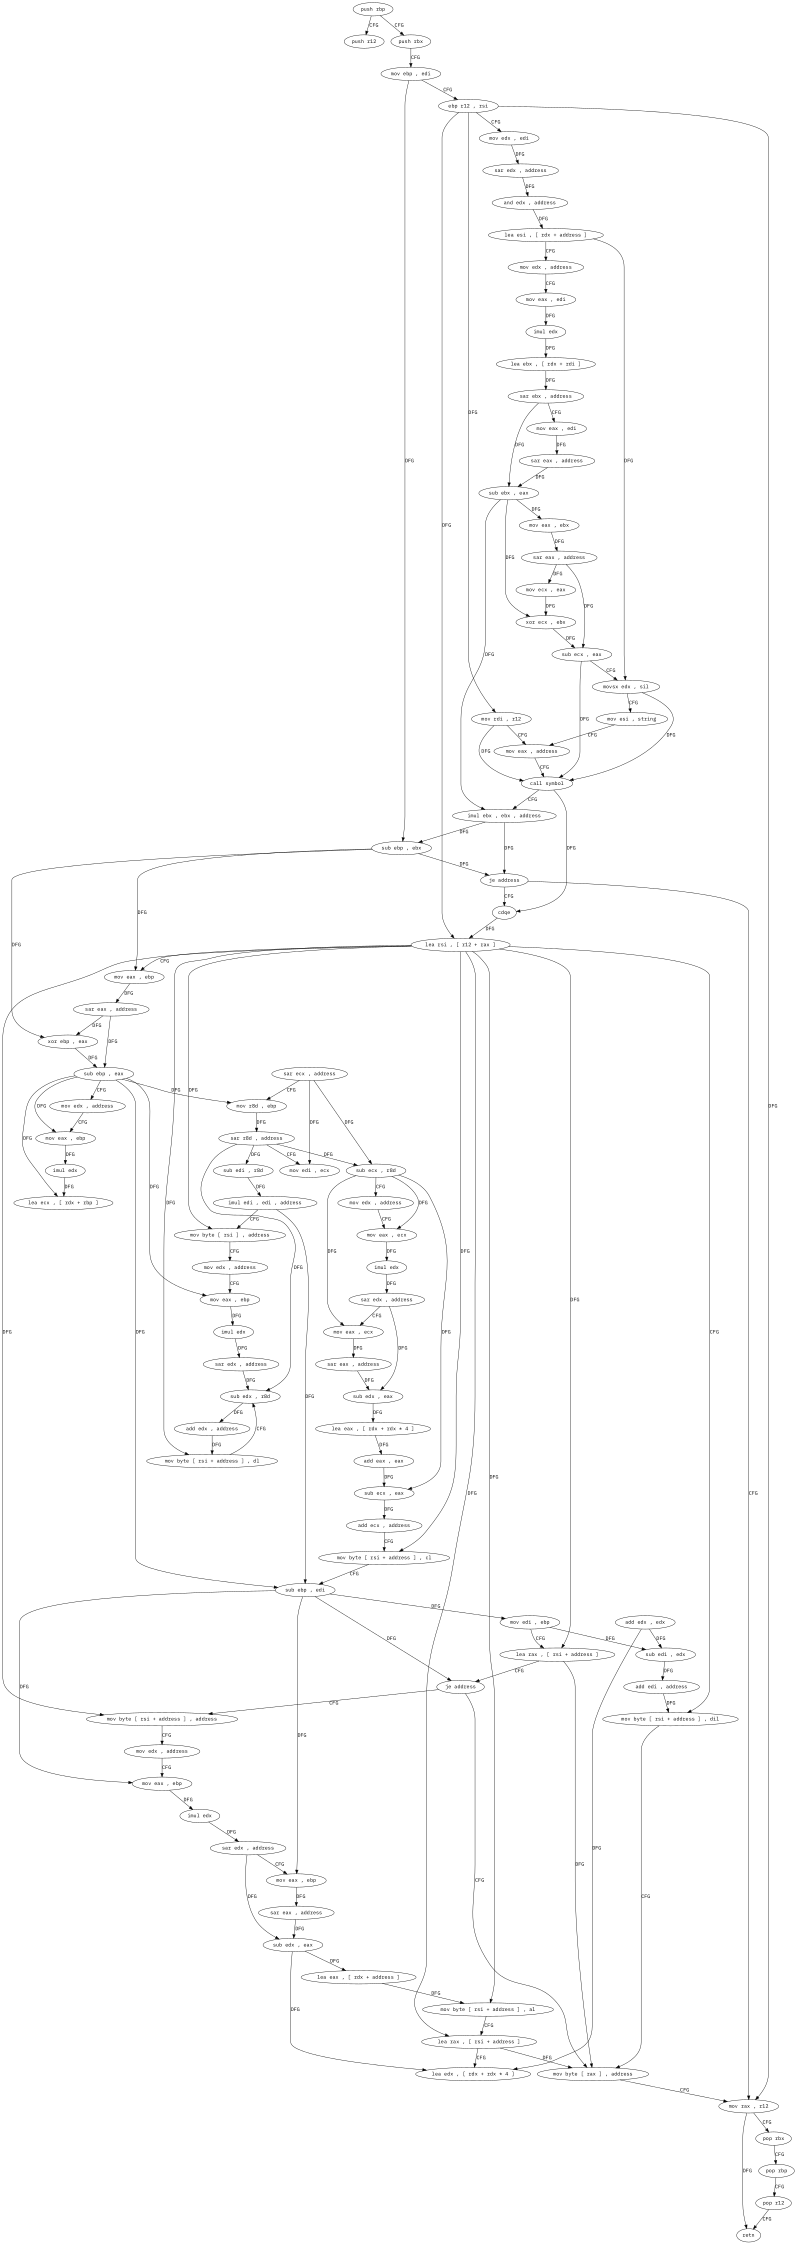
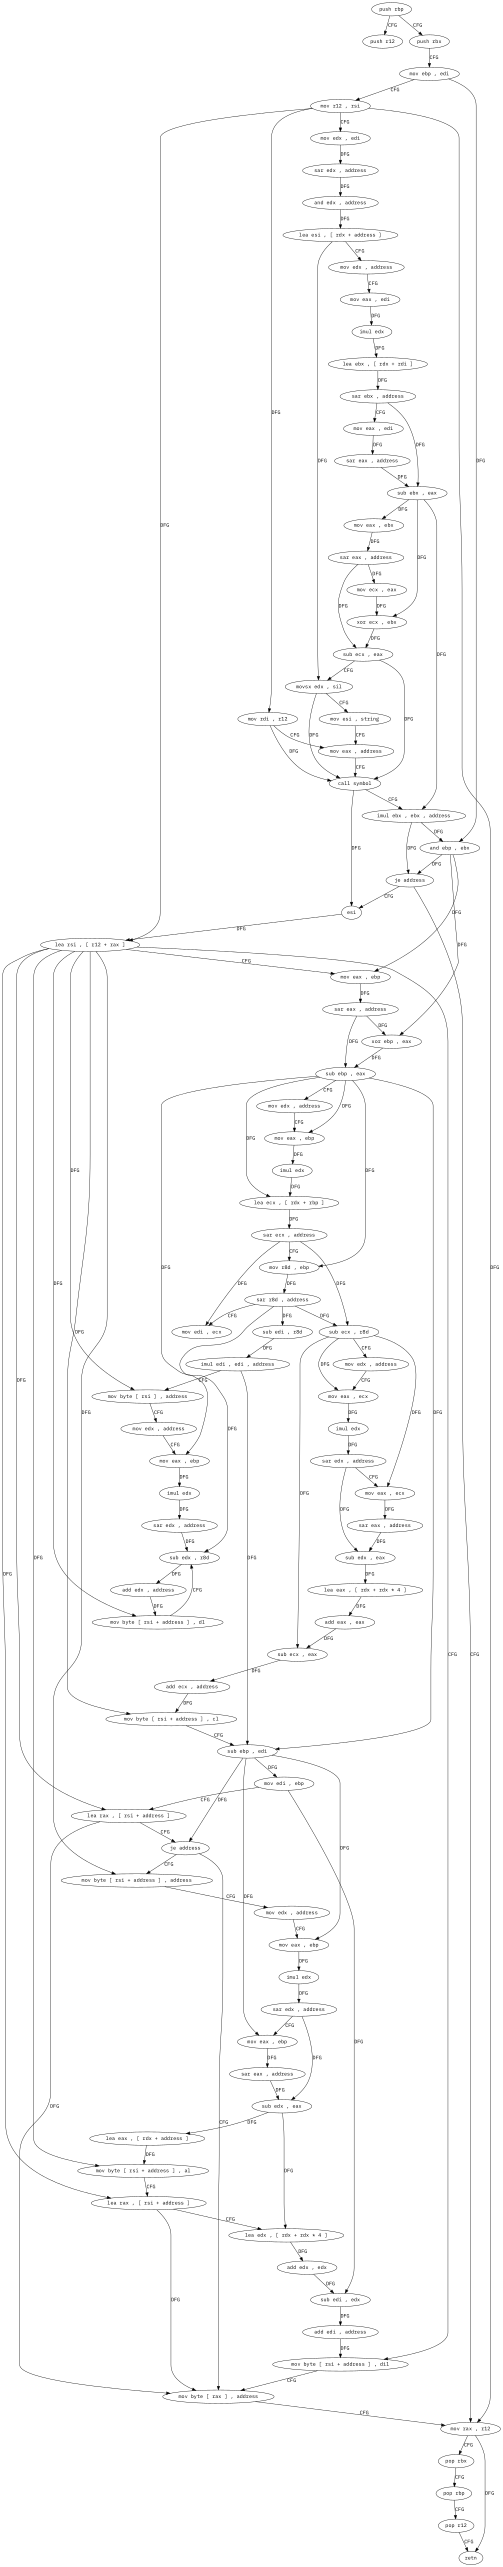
node "ebp r12 , rsi": label "ebp r12 , rsi" -> "mov r12 , rsi"
node "sub ebp , ebx": label "sub ebp , ebx" -> "and ebp , ebx"
node "cdqe": label "cdqe" -> "esi"
edge "lea ecx , [ rdx + rbp ]" -> "sar ecx , address": added, label "DFG"
edge "add ecx , address" -> "mov byte [ rsi + address ] , cl": label "CFG" -> "DFG"
edge "add edx , edx" -> "lea edx , [ rdx + rdx * 4 ]": reversed
